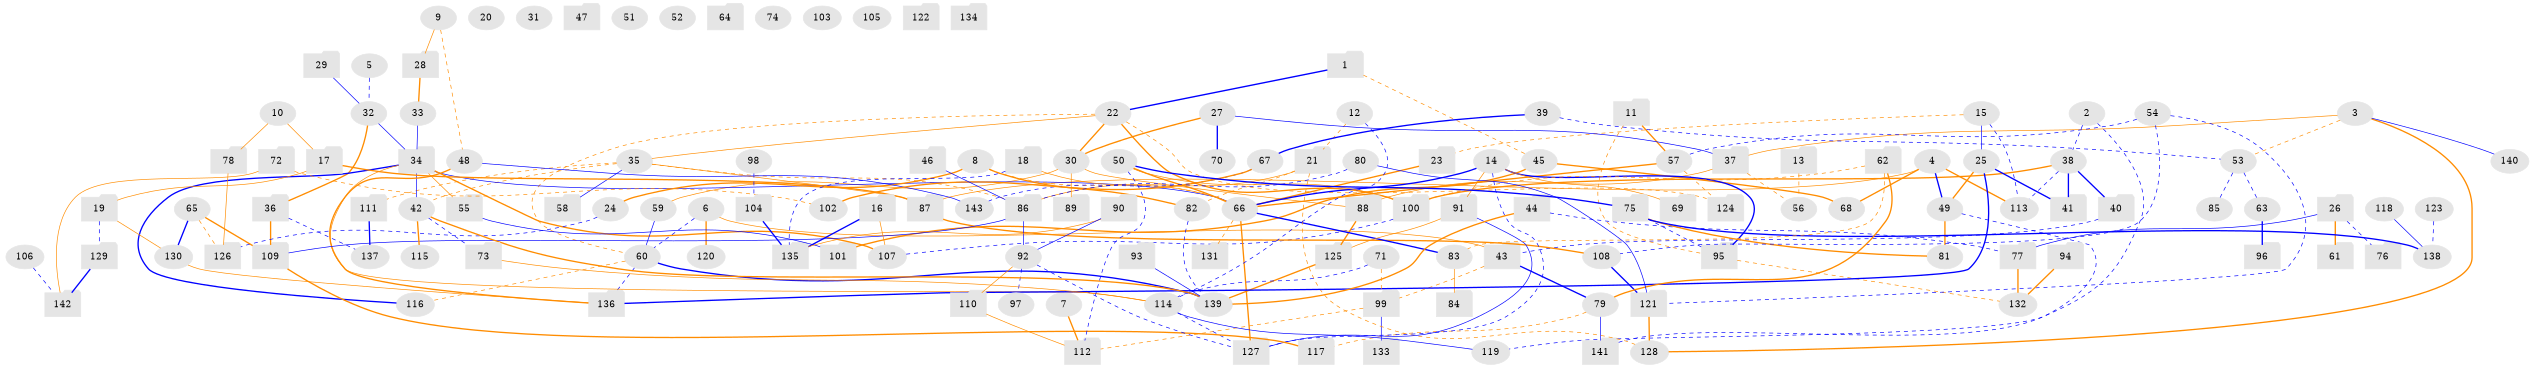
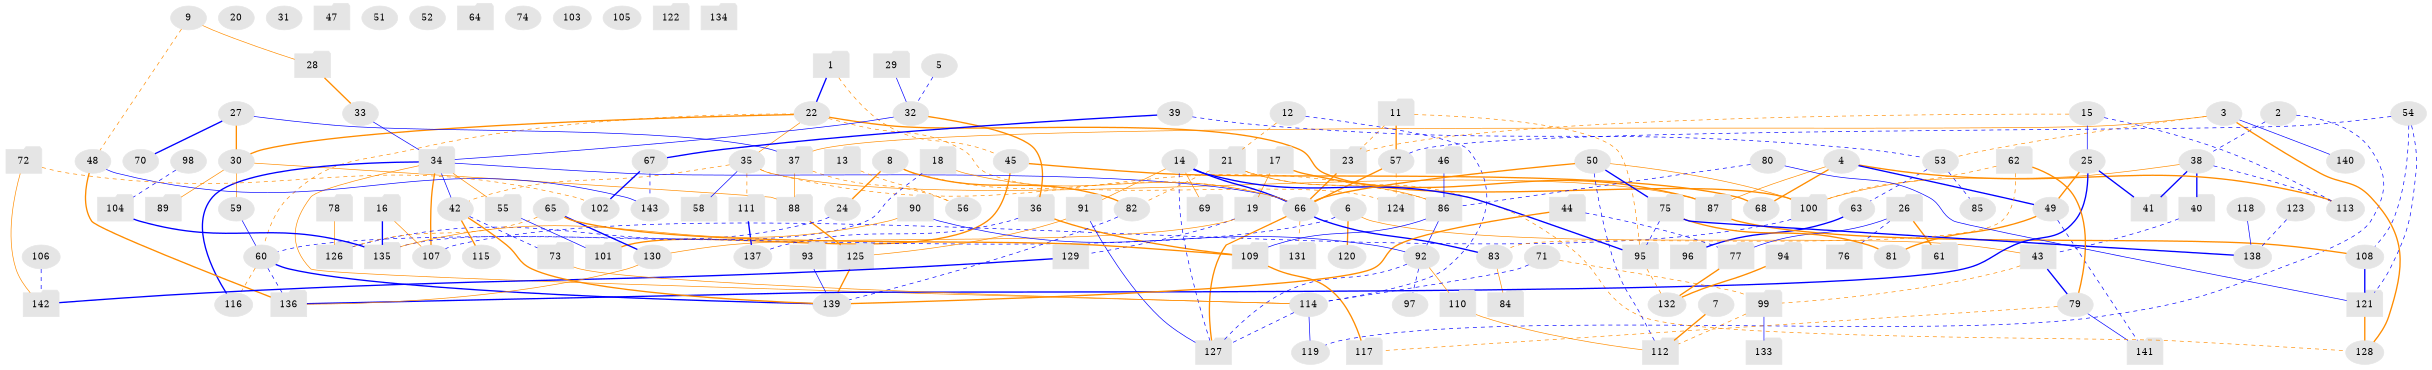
node "10": removed
edge "11" -- "23": added
edge "38" -- "100": style bold -> solid
edge "67" -- "102": color darkorange -> blue
